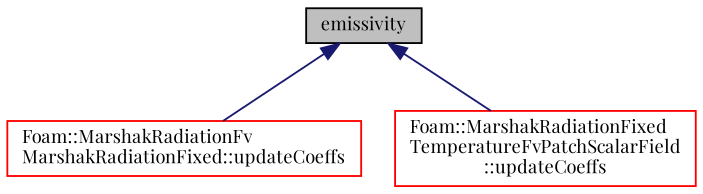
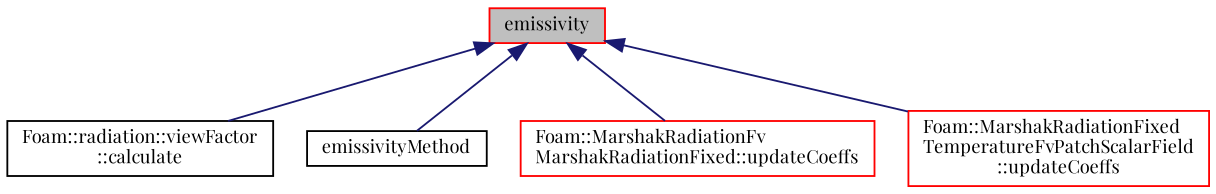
node "emissivity": color black -> red
node "Foam::radiation::viewFactor ::calculate": added
node "emissivityMethod": added
